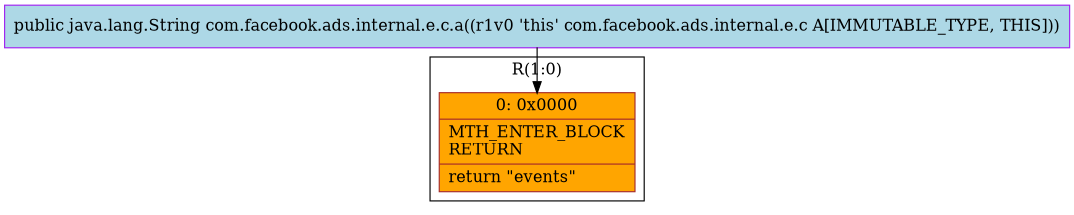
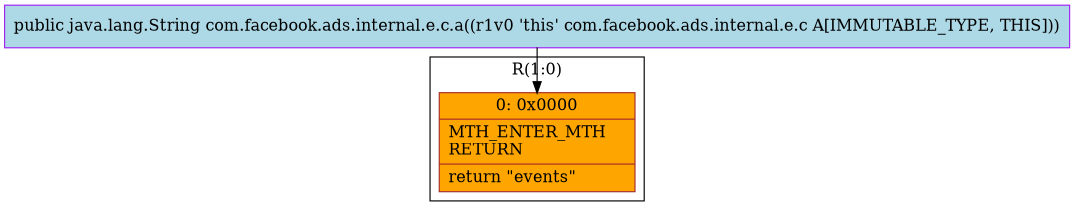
node "0: 0x0000": text "MTH_ENTER_BLOCK" -> "MTH_ENTER_MTH"
